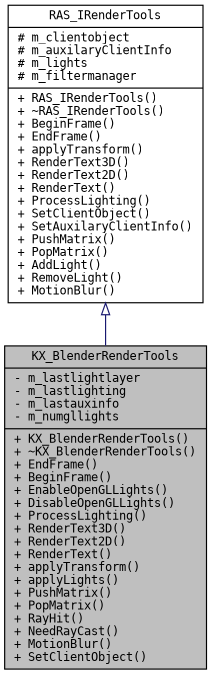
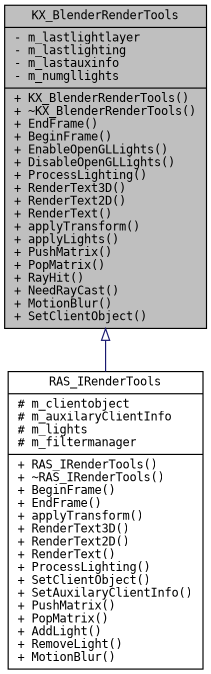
edge "KX_BlenderRenderTools" -> "RAS_IRenderTools": reversed
